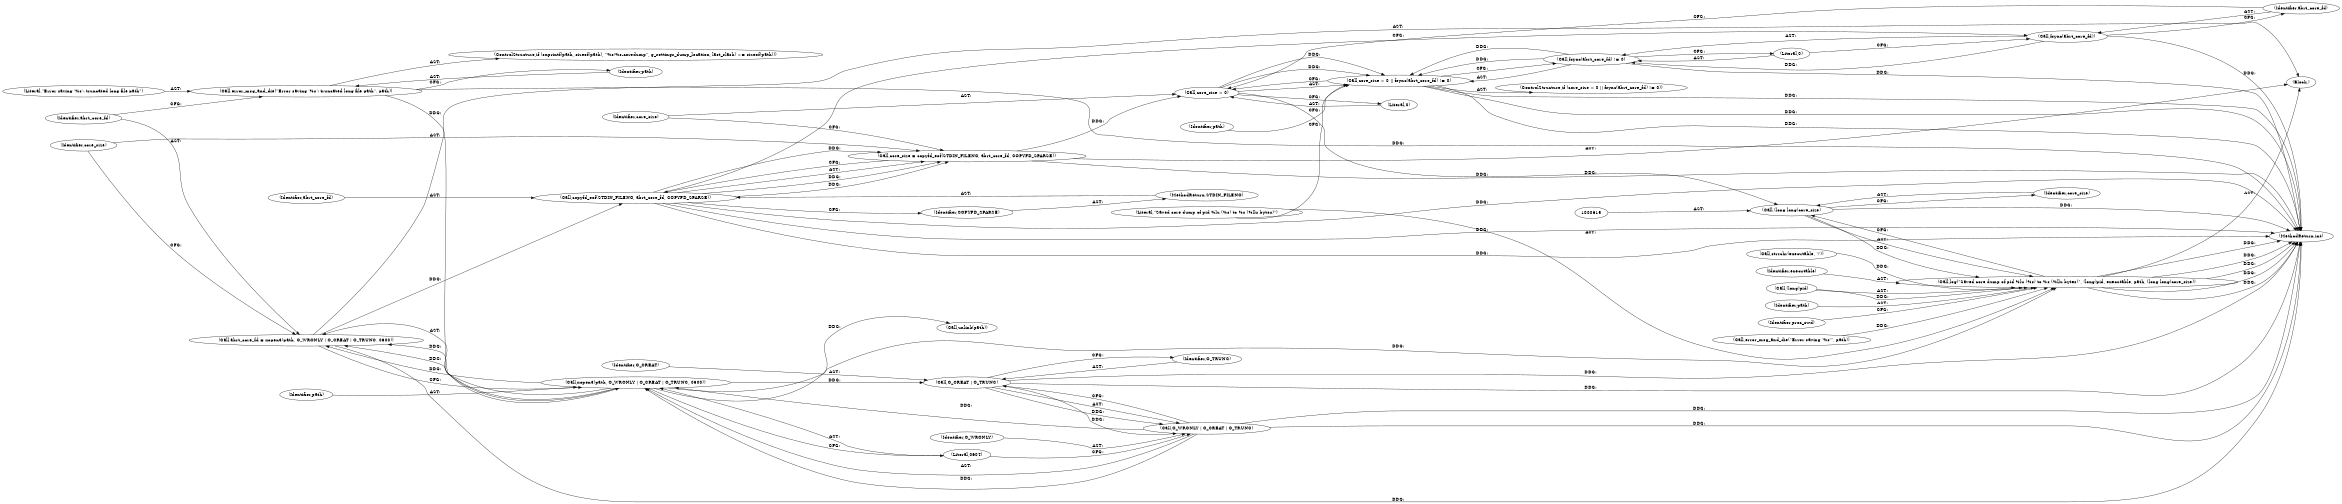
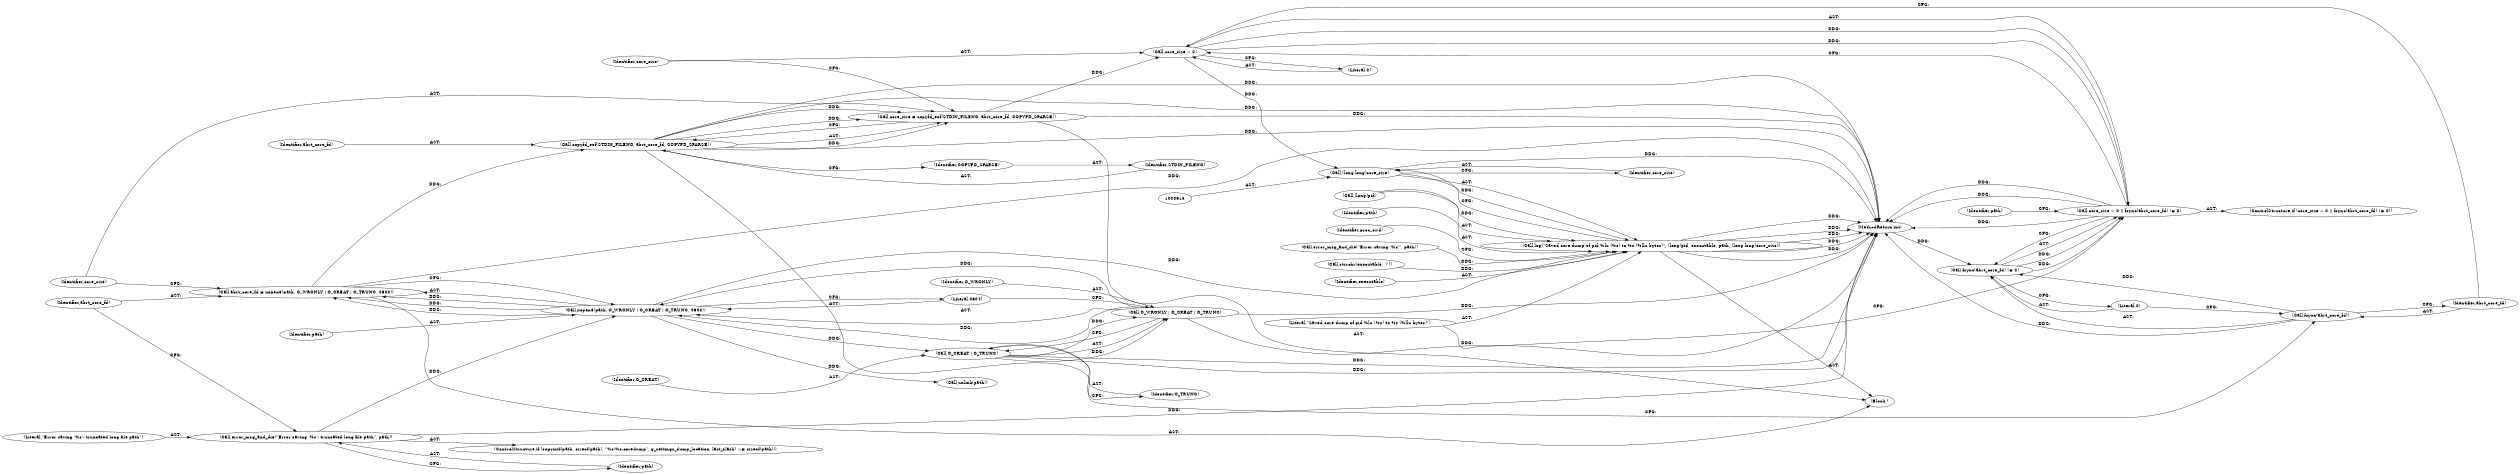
edge "(Call,fsync(abrt_core_fd) != 0)" -> "(MethodReturn,int)": reversed
node "(MethodReturn,STDIN_FILENO)": label "(MethodReturn,STDIN_FILENO)" -> "(Identifier,STDIN_FILENO)"
